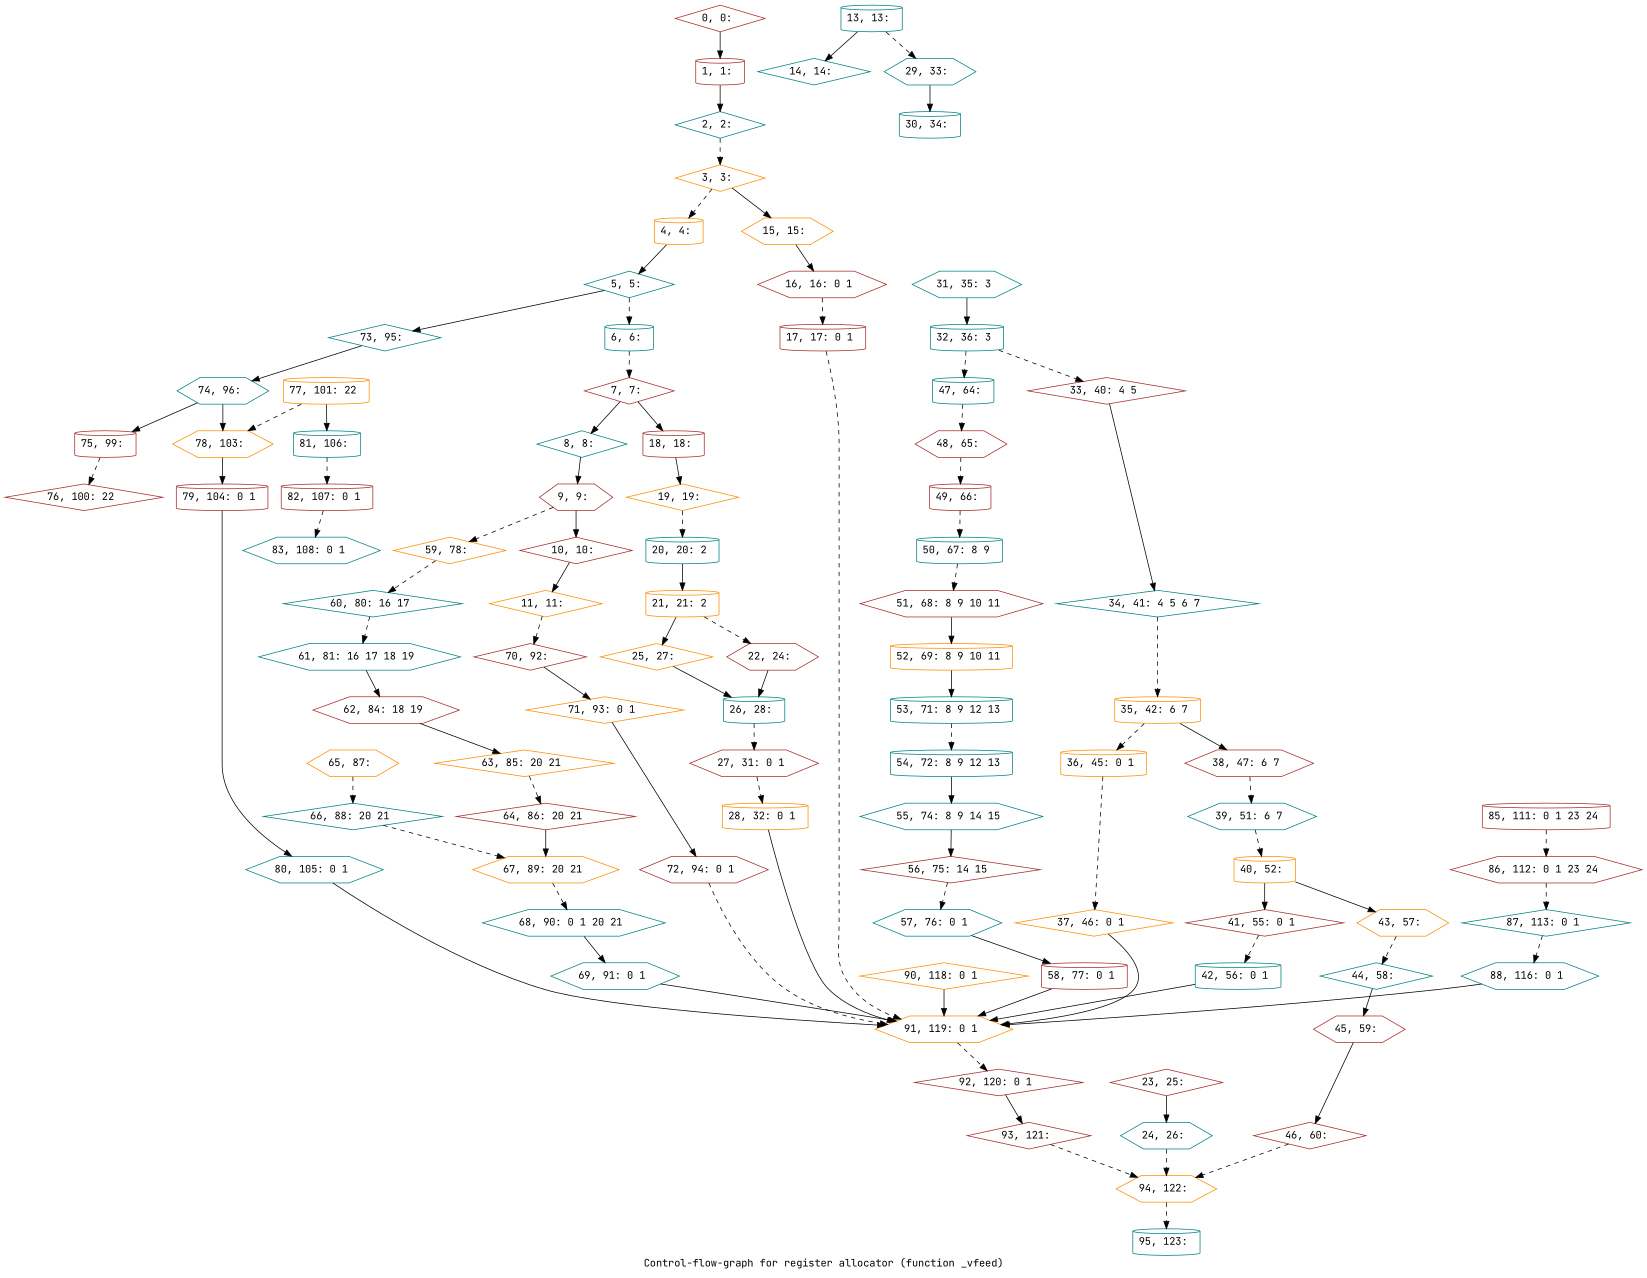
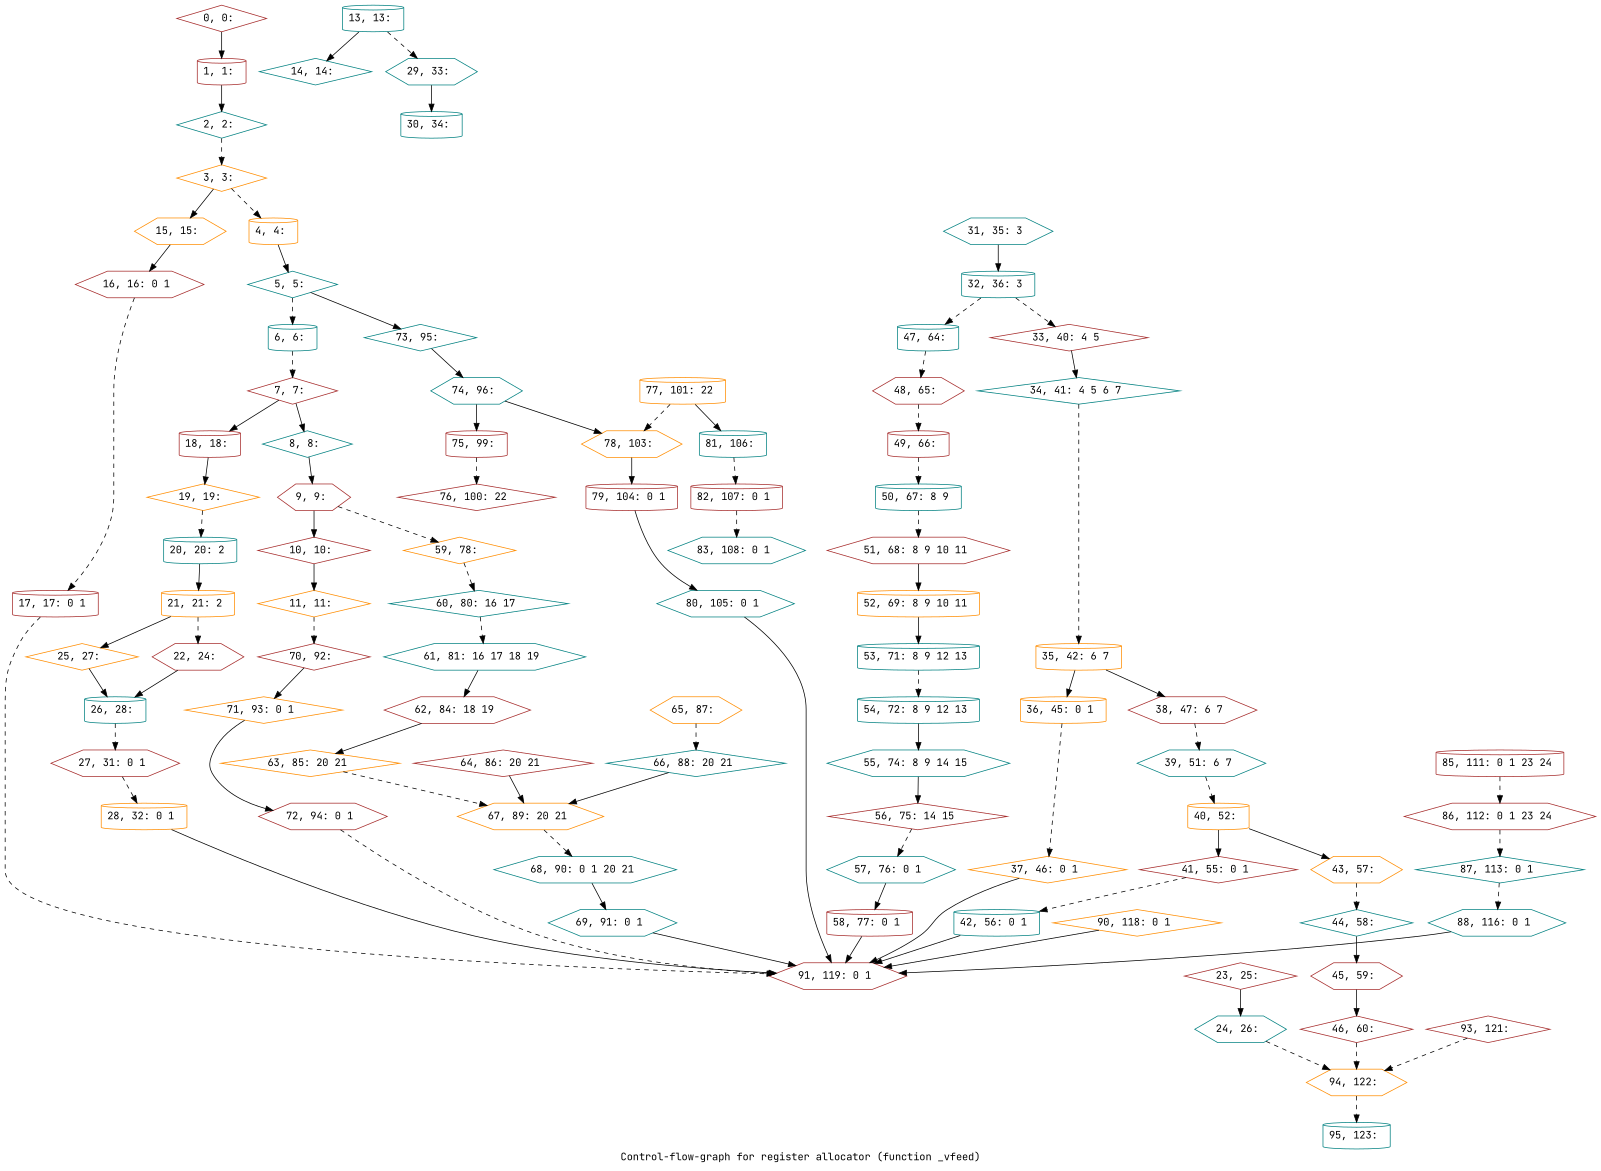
edge "35, 42: 6 7" -> "36, 45: 0 1": style dashed -> solid
edge "63, 85: 20 21" -> "64, 86: 20 21": now "63, 85: 20 21" -> "67, 89: 20 21"
edge "66, 88: 20 21" -> "67, 89: 20 21": style dashed -> solid
node "91, 119: 0 1": color darkorange -> brown
node "92, 120: 0 1": removed
